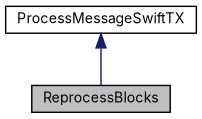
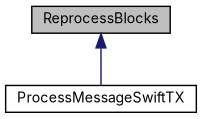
edge "ReprocessBlocks" -> "ProcessMessageSwiftTX": reversed
